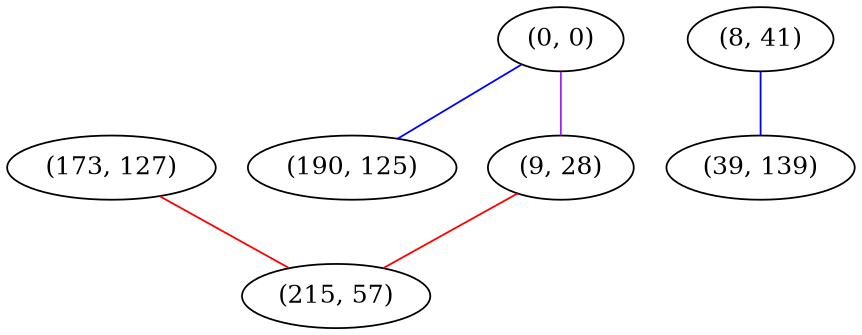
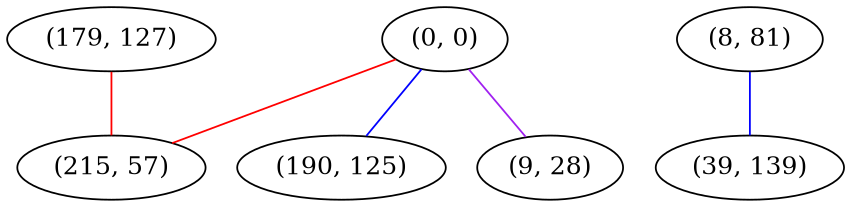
node "(8, 41)": label "(8, 41)" -> "(8, 81)"
node "(173, 127)": label "(173, 127)" -> "(179, 127)"
edge "(9, 28)" -- "(215, 57)": now "(0, 0)" -- "(215, 57)"
